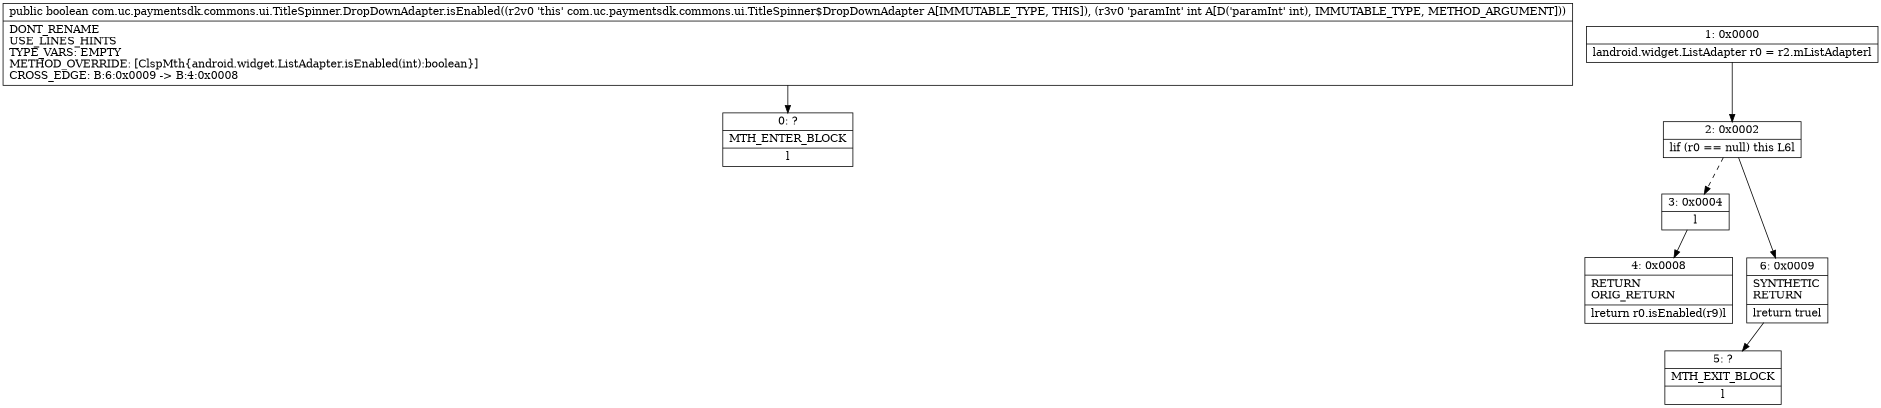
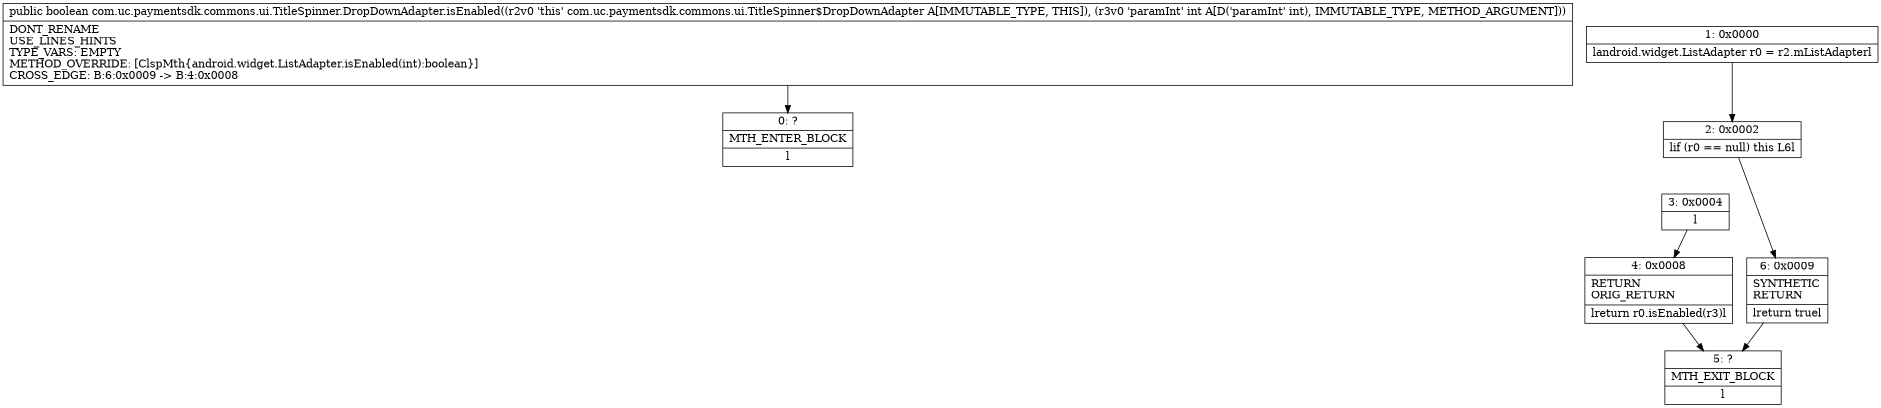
edge "2: 0x0002" -> "3: 0x0004": removed
node "4: 0x0008": text "lreturn r0.isEnabled(r9)l" -> "lreturn r0.isEnabled(r3)l"
edge "4: 0x0008" -> "5: ?": added
